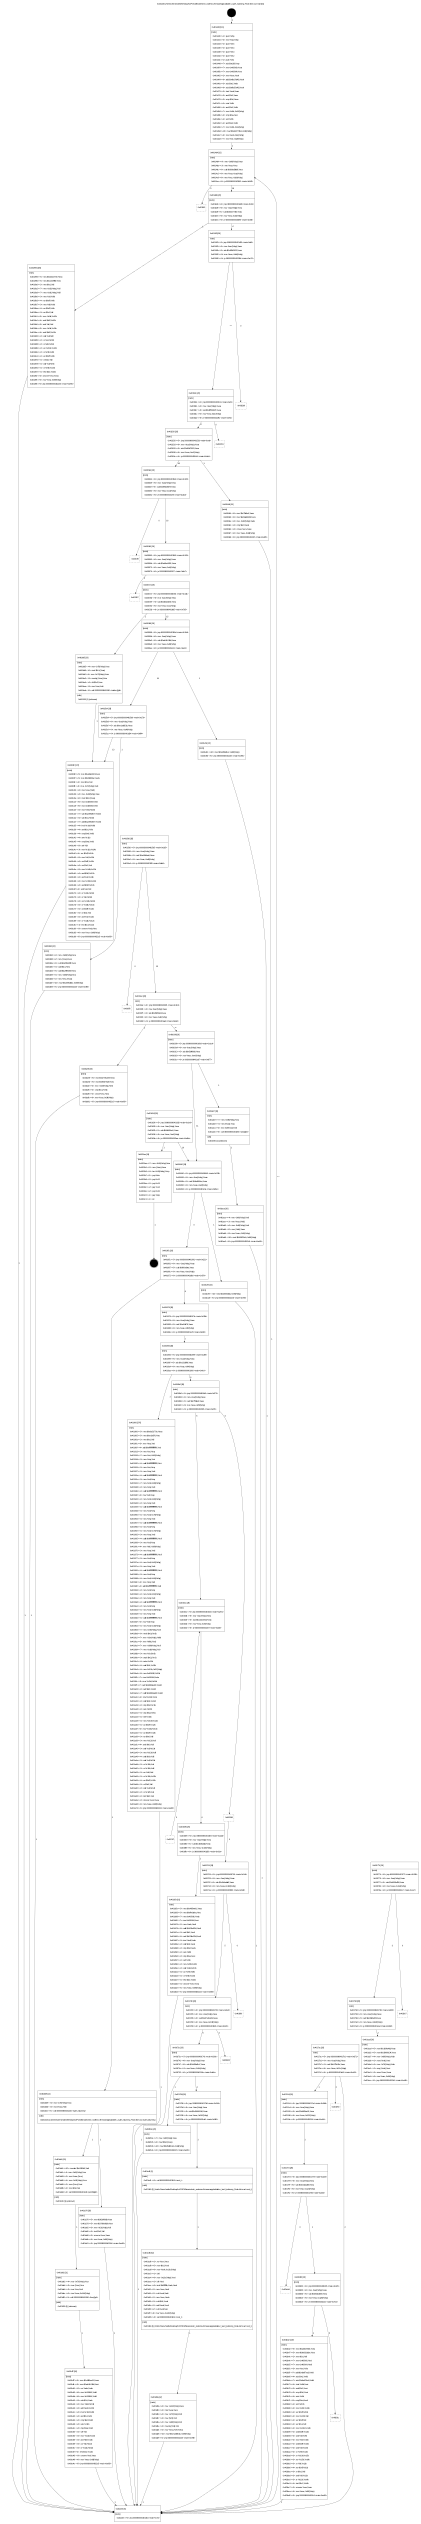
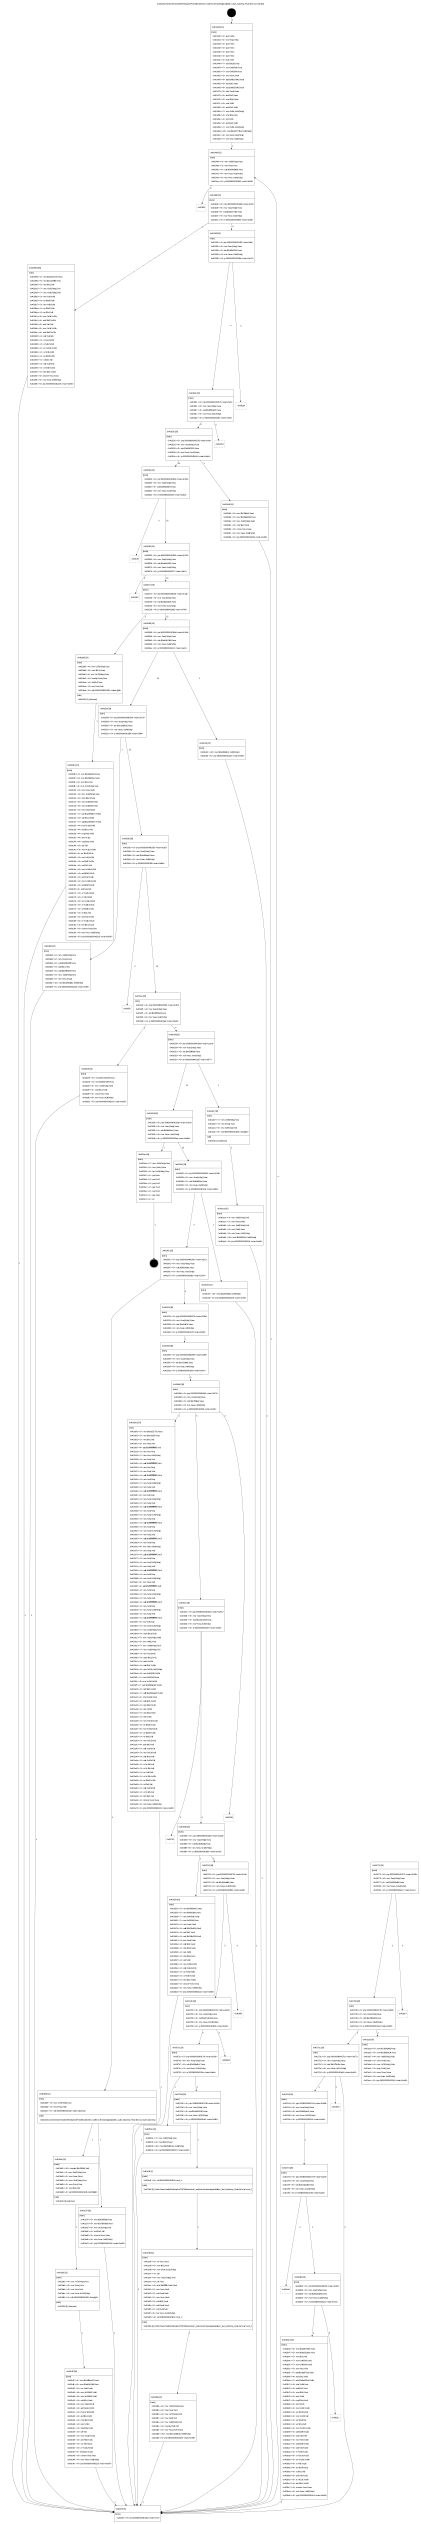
edge "0x4014b4 [32]" -> "0x4014d4 [28]": removed, label "18"
edge "0x401560 [28]" -> "0x40157c [28]": added, label "16"
edge "0x4015b4 [28]" -> "0x401bf2 [172]": now "0x4015b4 [28]" -> "0x4015d0 [28]"
edge "0x401608 [28]" -> "0x401640 [28]": now "0x401608 [28]" -> "0x401624 [28]"
edge "0x401694 [28]" -> "0x401900 [376]": now "0x4016b0 [28]" -> "0x401900 [376]"
edge "0x40217f" -> "0x4016cc [28]": reversed
edge "0x402045" -> "0x401704 [28]": now "0x4016e8 [28]" -> "0x401704 [28]"
edge "0x401790 [28]" -> "0x4017ac [28]": added, label "1"
